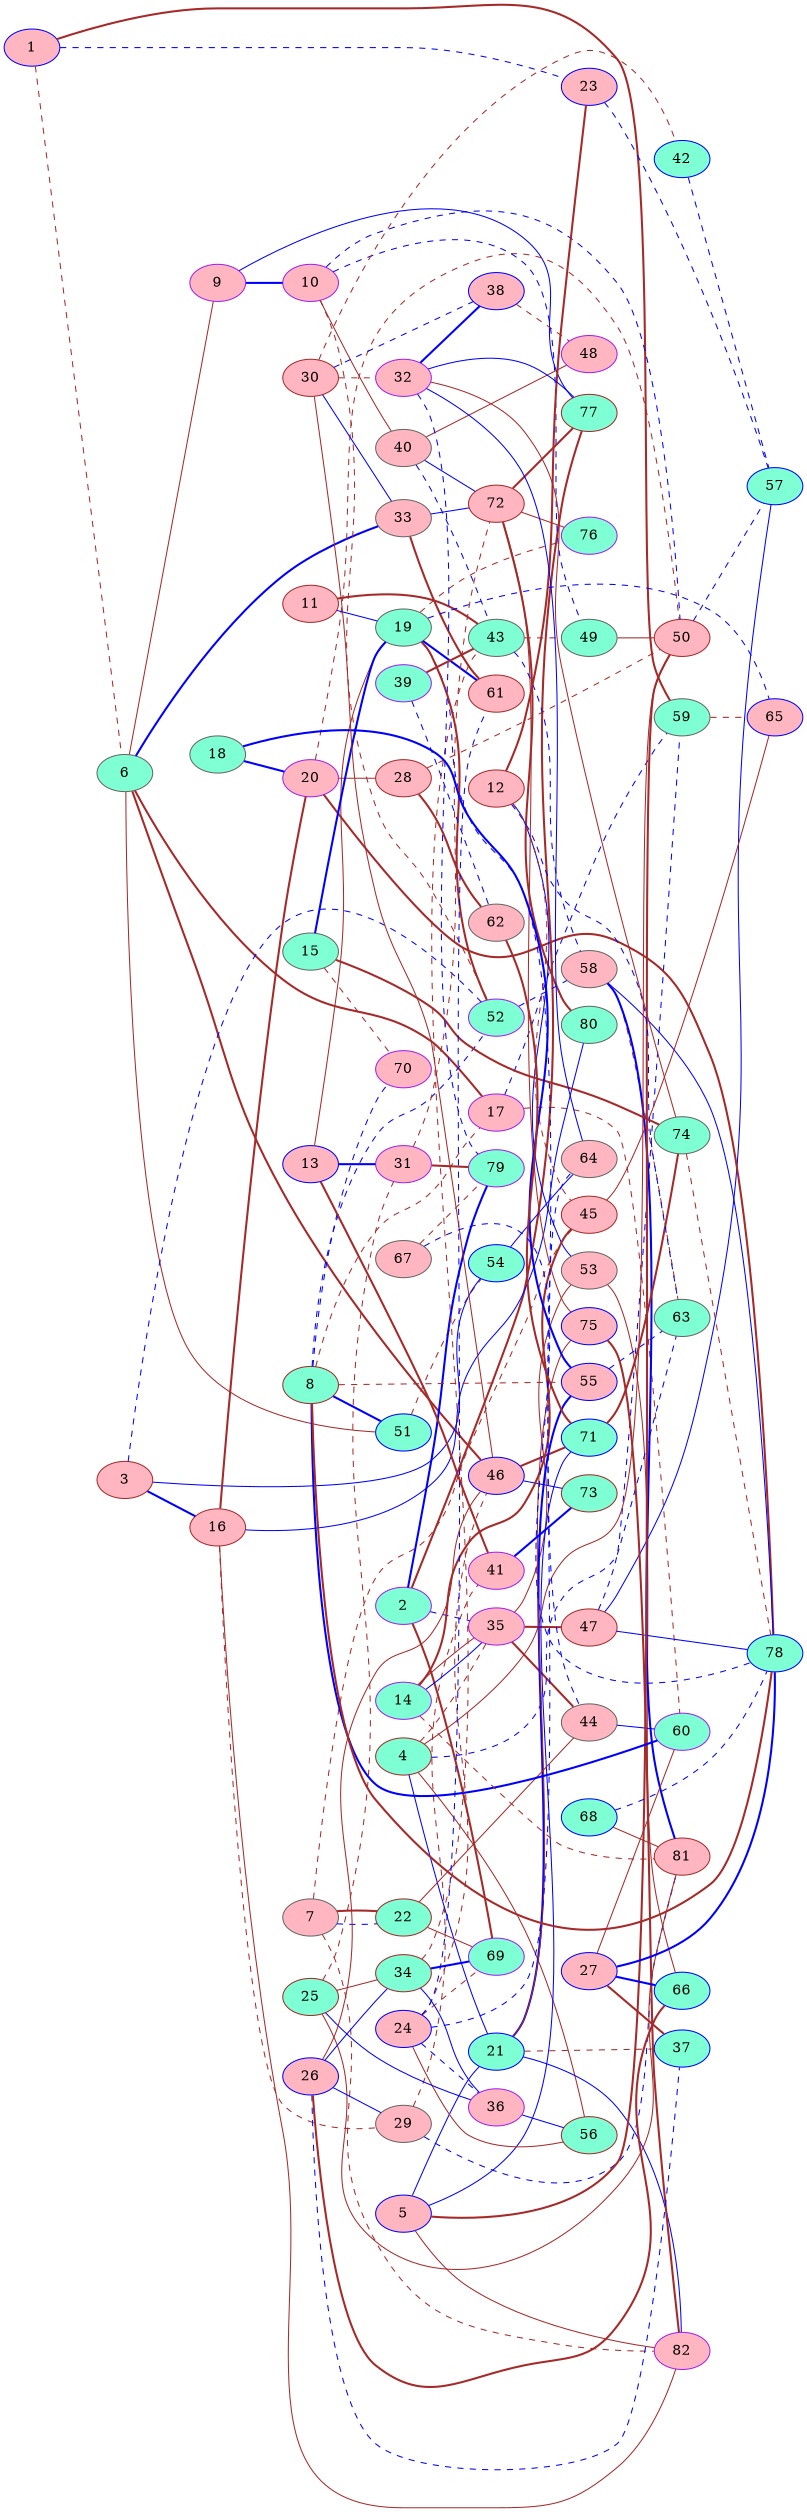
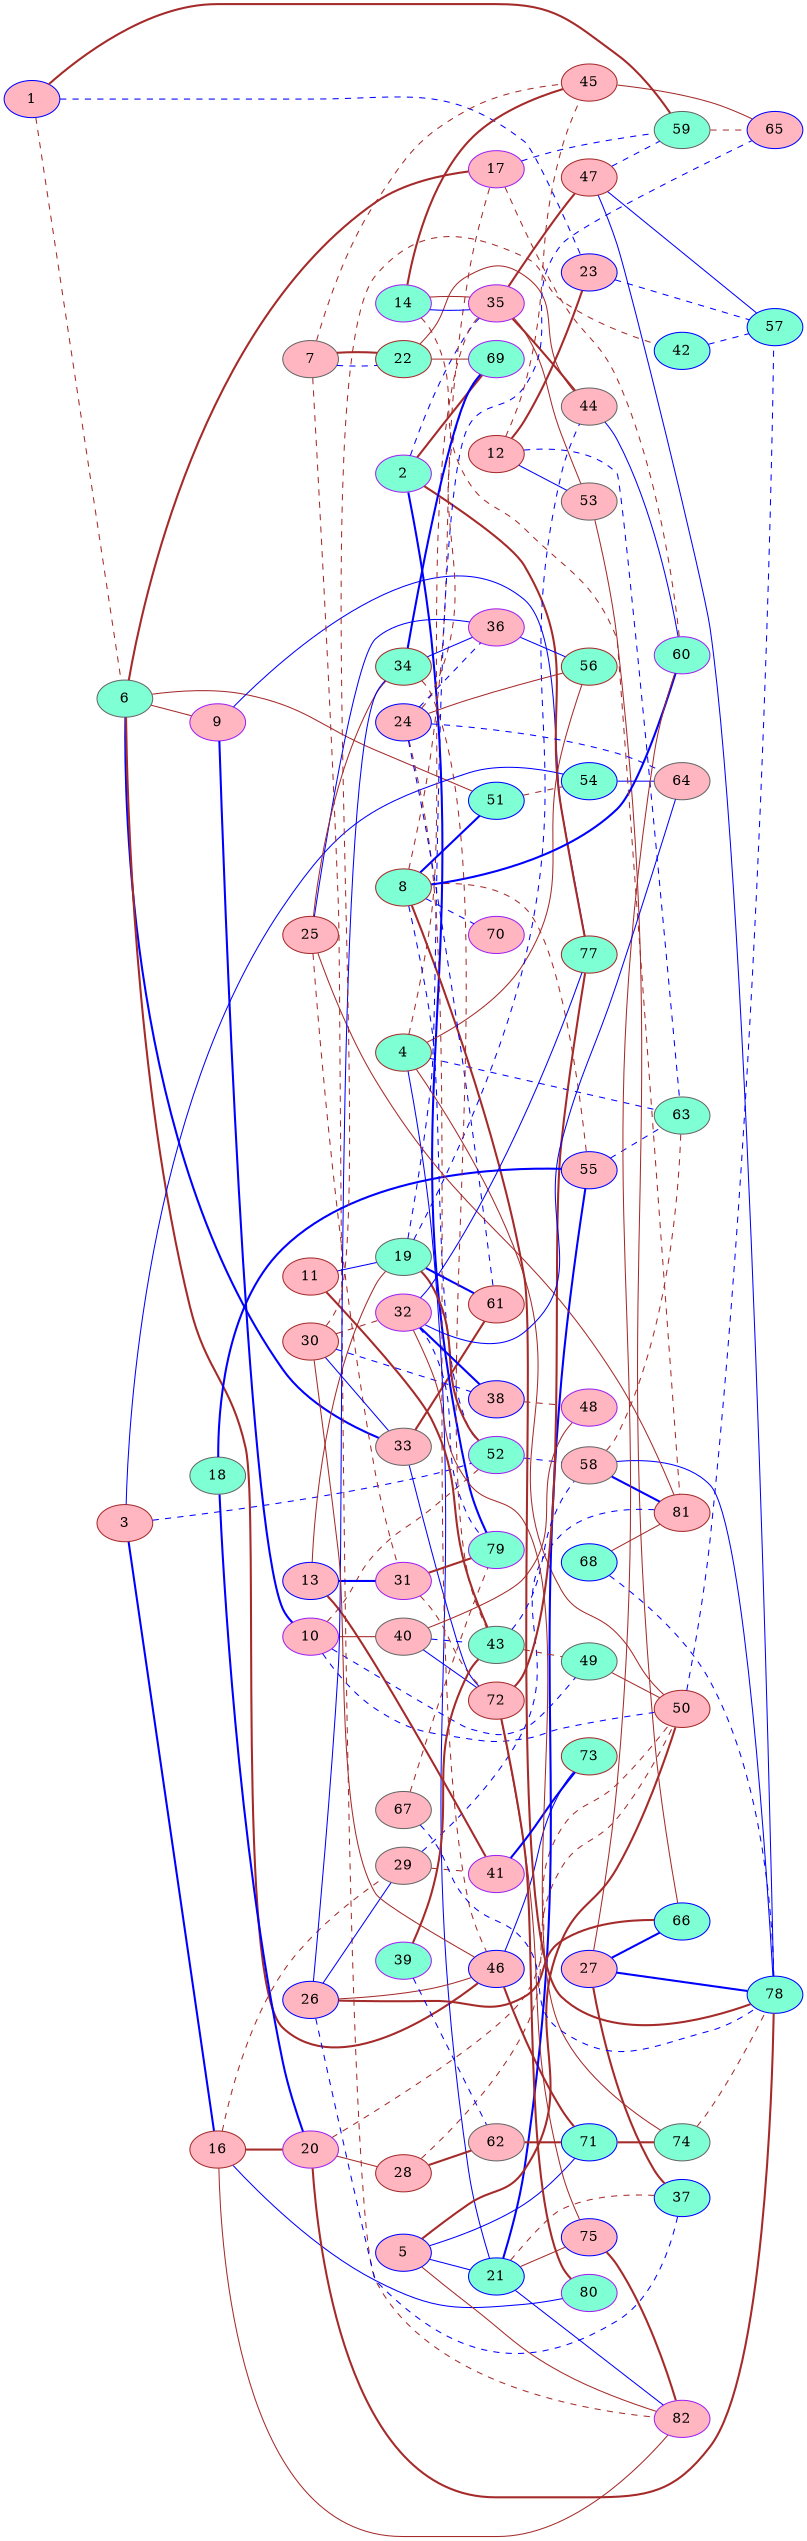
node "76": removed
node "15": removed
node "80": color gray40 -> purple
node "25": fillcolor aquamarine -> lightpink
